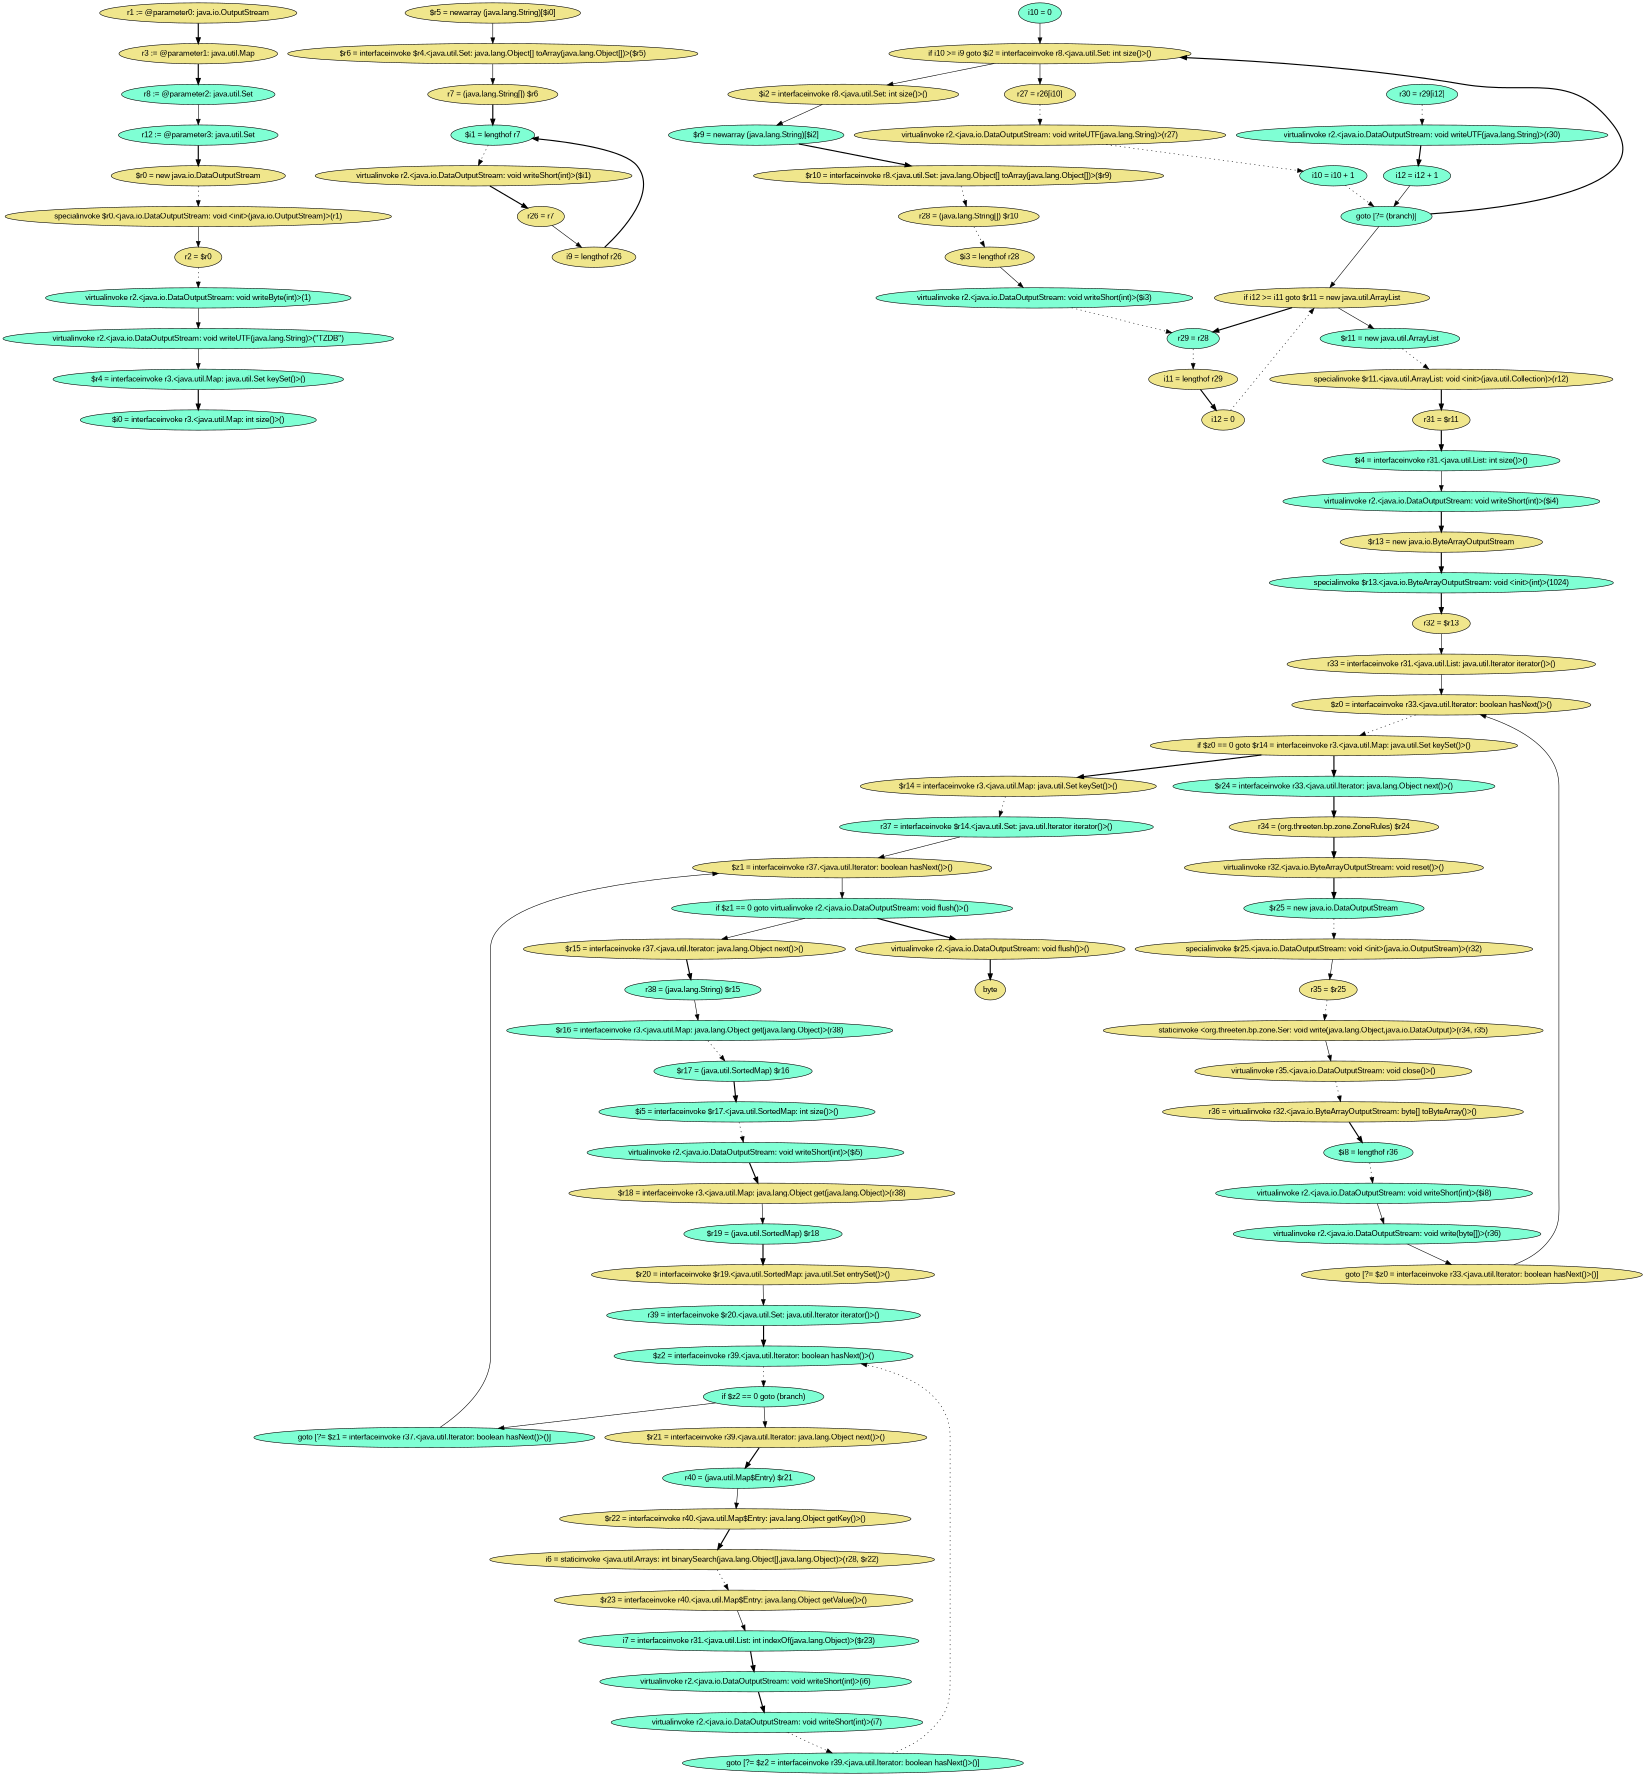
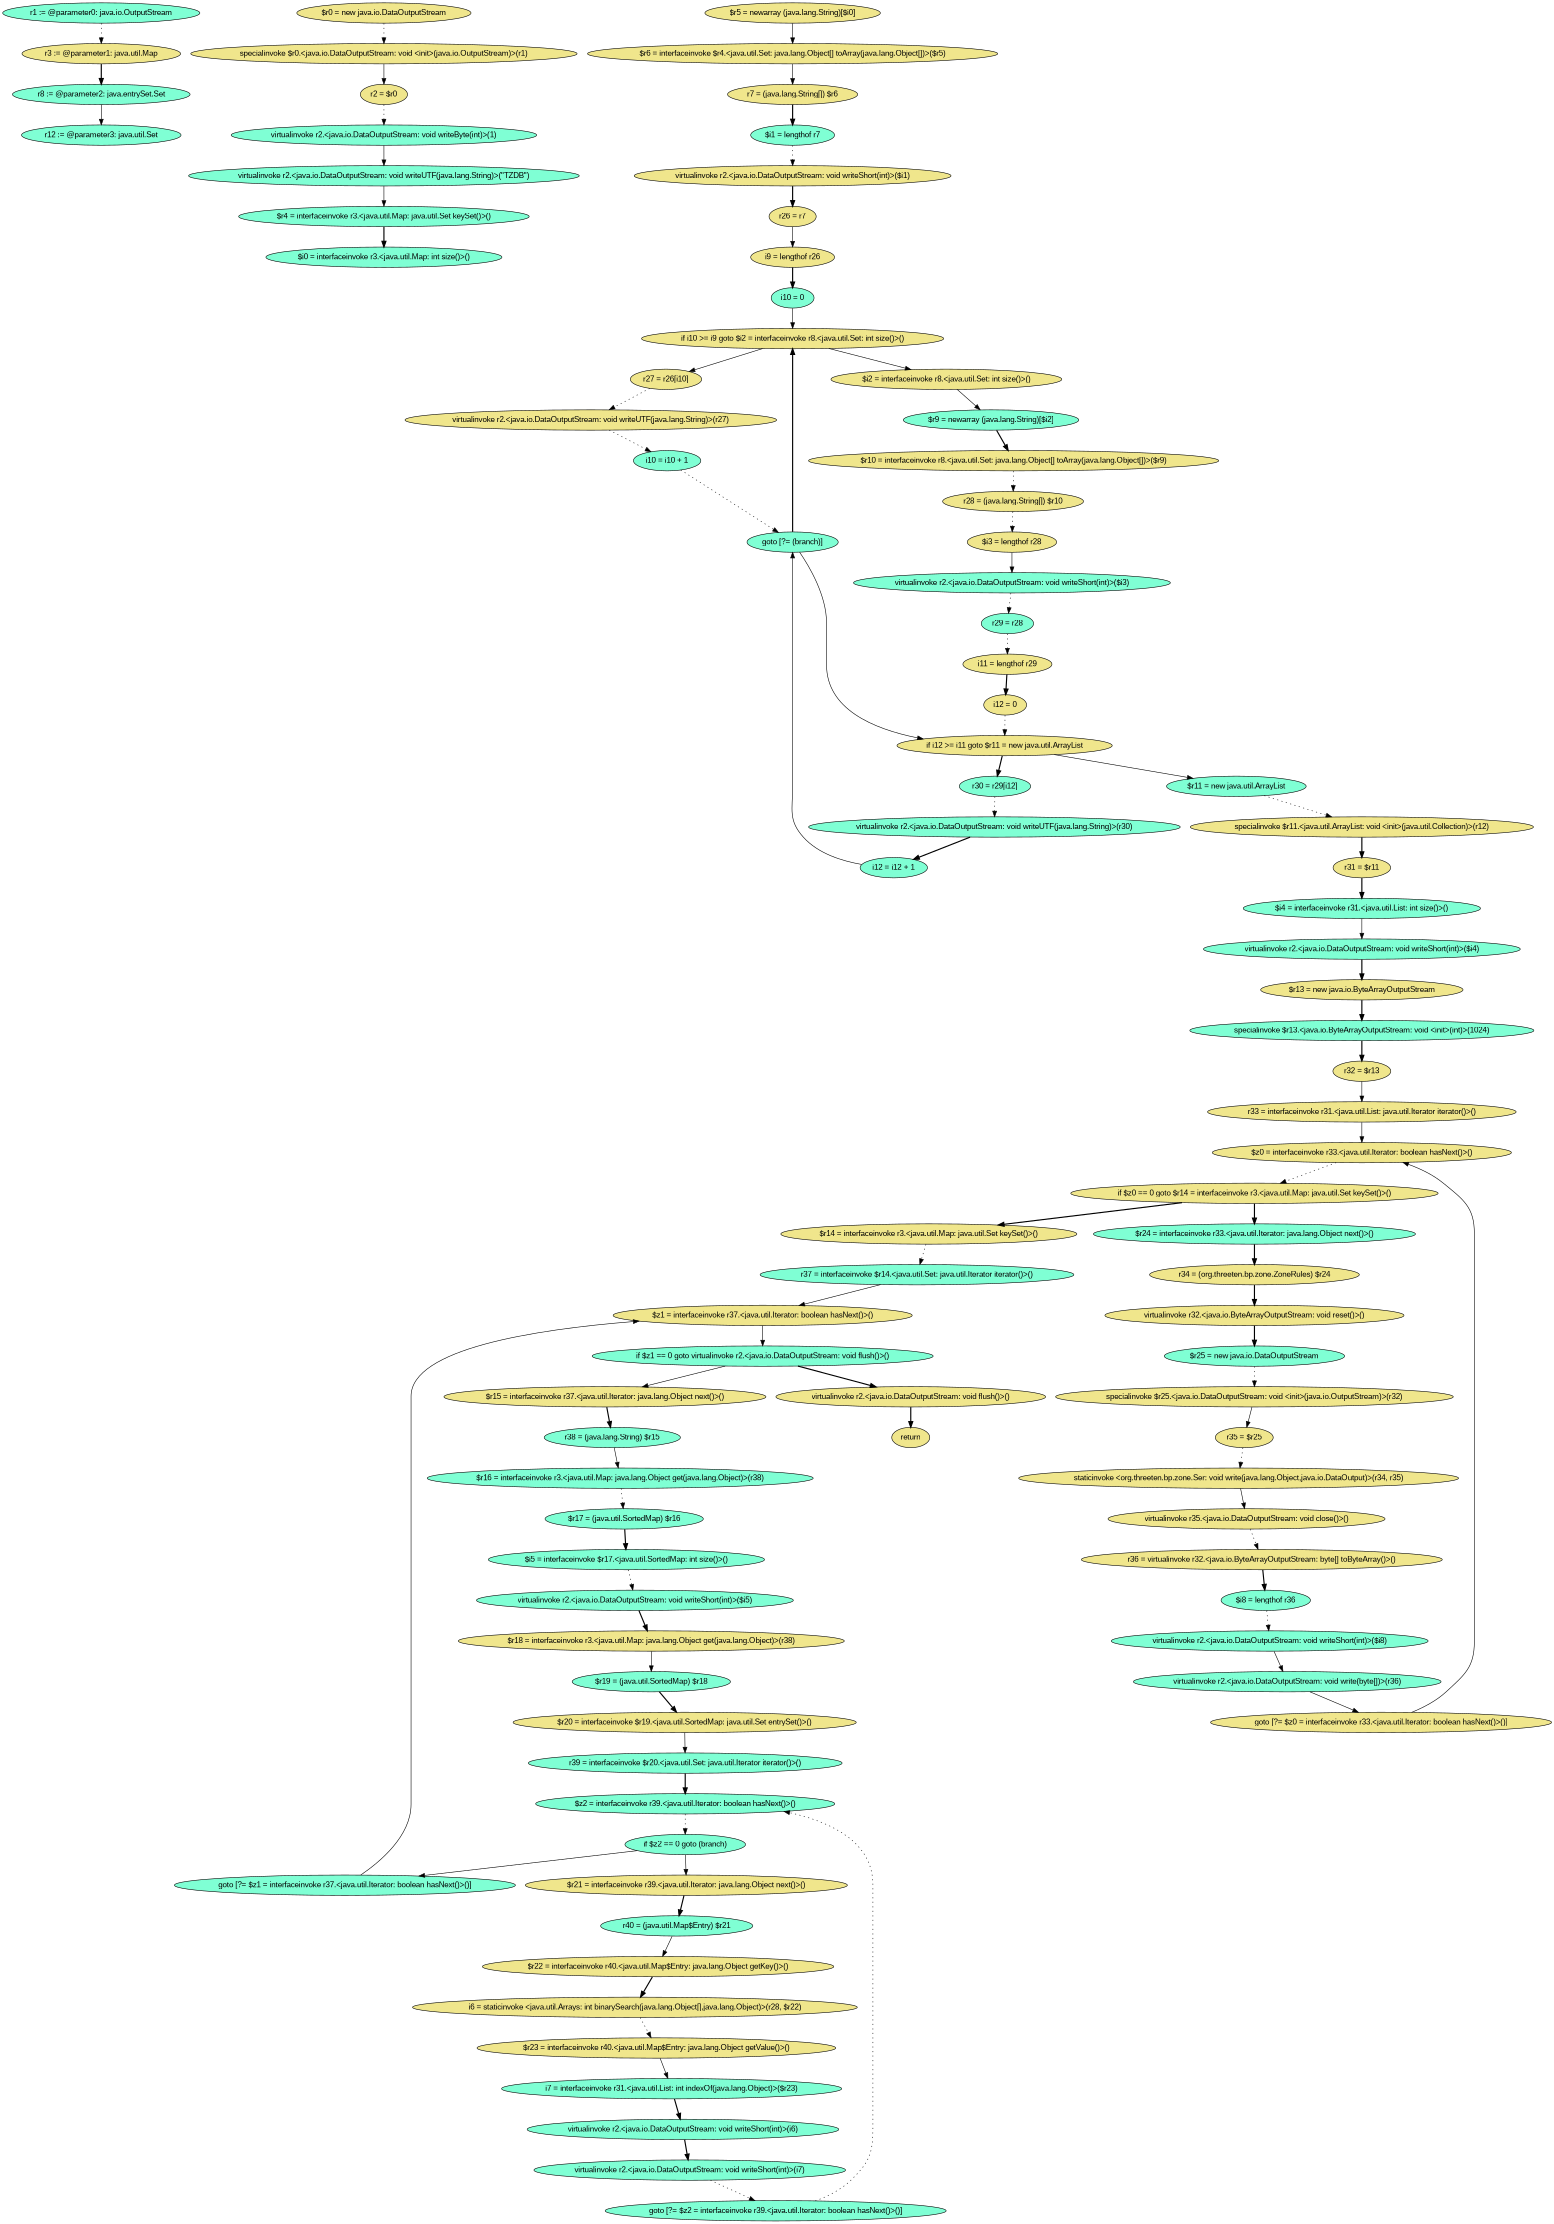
node "r1 := @parameter0: java.io.OutputStream": fillcolor khaki -> aquamarine
edge "r1 := @parameter0: java.io.OutputStream" -> "r3 := @parameter1: java.util.Map": style bold -> dotted
node "r8 := @parameter2: java.util.Set": label "r8 := @parameter2: java.util.Set" -> "r8 := @parameter2: java.entrySet.Set"
edge "r12 := @parameter3: java.util.Set" -> "$r0 = new java.io.DataOutputStream": removed
edge "i9 = lengthof r26" -> "$i1 = lengthof r7": now "i9 = lengthof r26" -> "i10 = 0"
edge "if i12 >= i11 goto $r11 = new java.util.ArrayList" -> "r29 = r28": now "if i12 >= i11 goto $r11 = new java.util.ArrayList" -> "r30 = r29[i12]"
node "byte": label "byte" -> "return"
